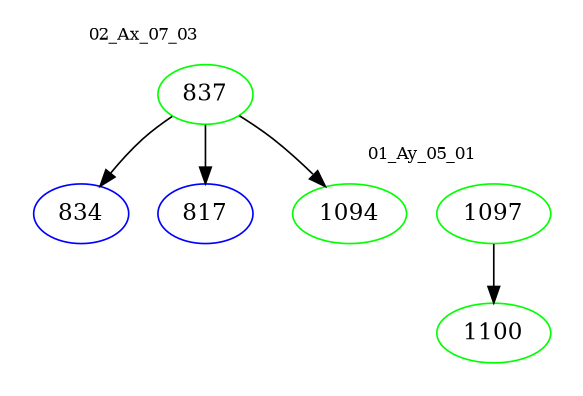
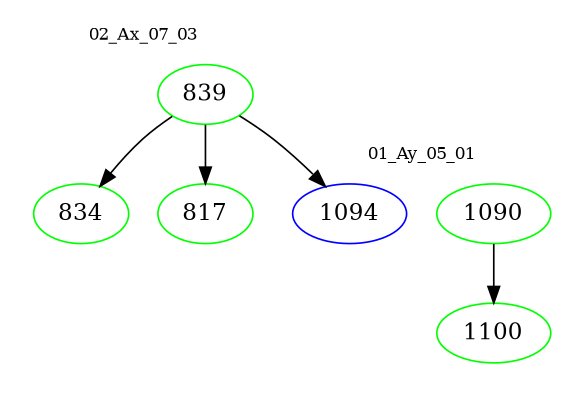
node "837": label "837" -> "839"
node "834": color blue -> green
node "817": color blue -> green
node "1094": color green -> blue
node "1097": label "1097" -> "1090"
